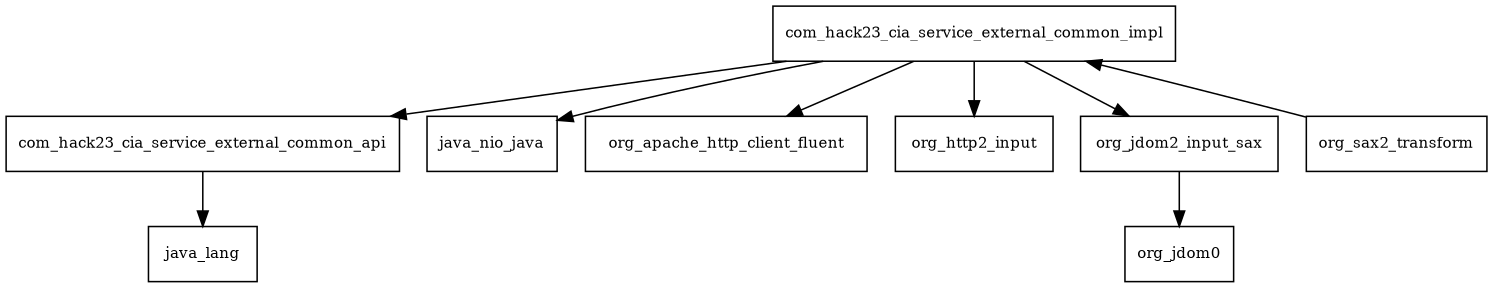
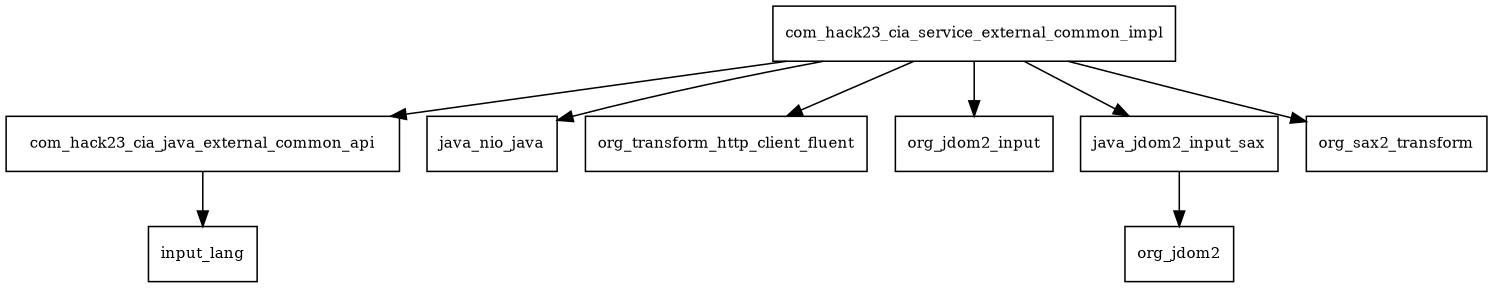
edge "org_sax2_transform" -> "com_hack23_cia_service_external_common_impl": reversed
node "com_hack23_cia_service_external_common_api": label "com_hack23_cia_service_external_common_api" -> "com_hack23_cia_java_external_common_api"
node "org_apache_http_client_fluent": label "org_apache_http_client_fluent" -> "org_transform_http_client_fluent"
node "org_http2_input": label "org_http2_input" -> "org_jdom2_input"
node "org_jdom2_input_sax": label "org_jdom2_input_sax" -> "java_jdom2_input_sax"
node "java_lang": label "java_lang" -> "input_lang"
node "org_jdom0": label "org_jdom0" -> "org_jdom2"
